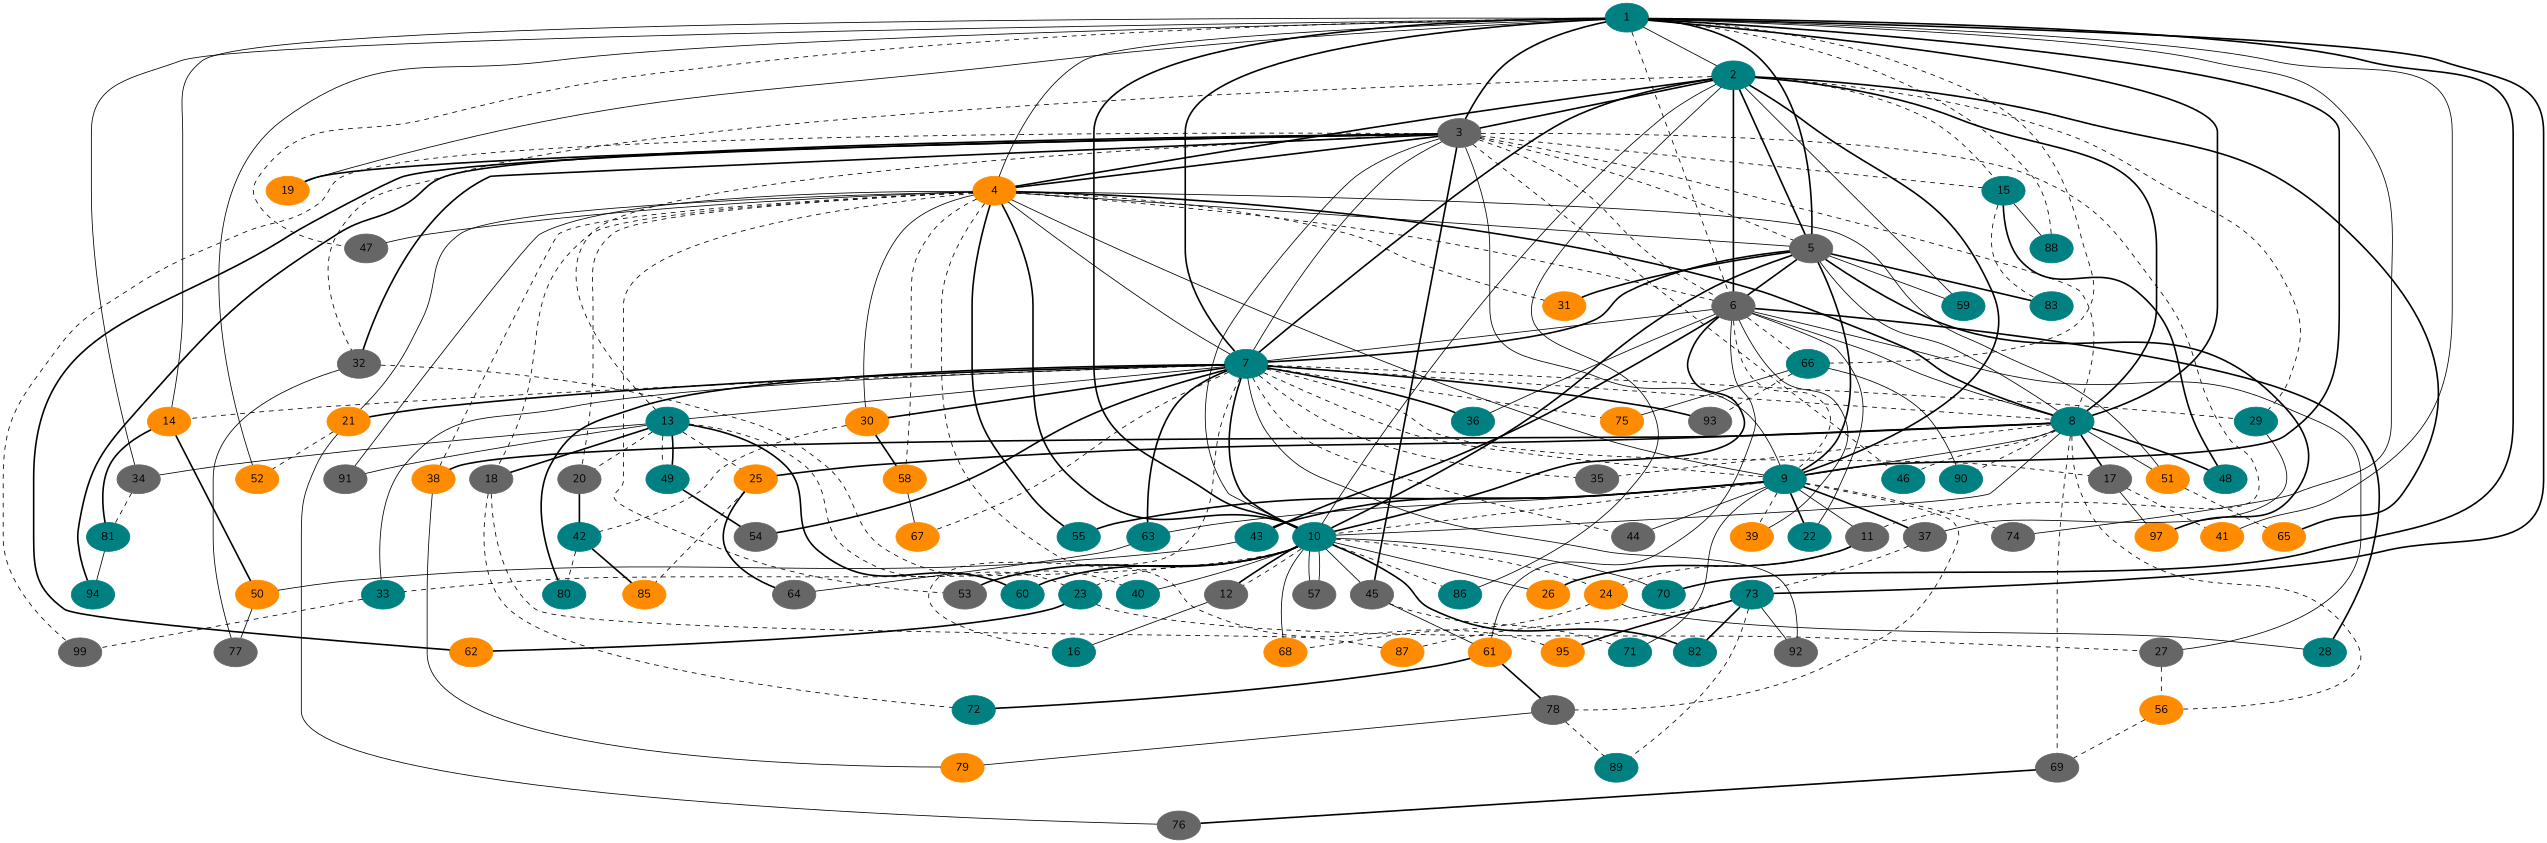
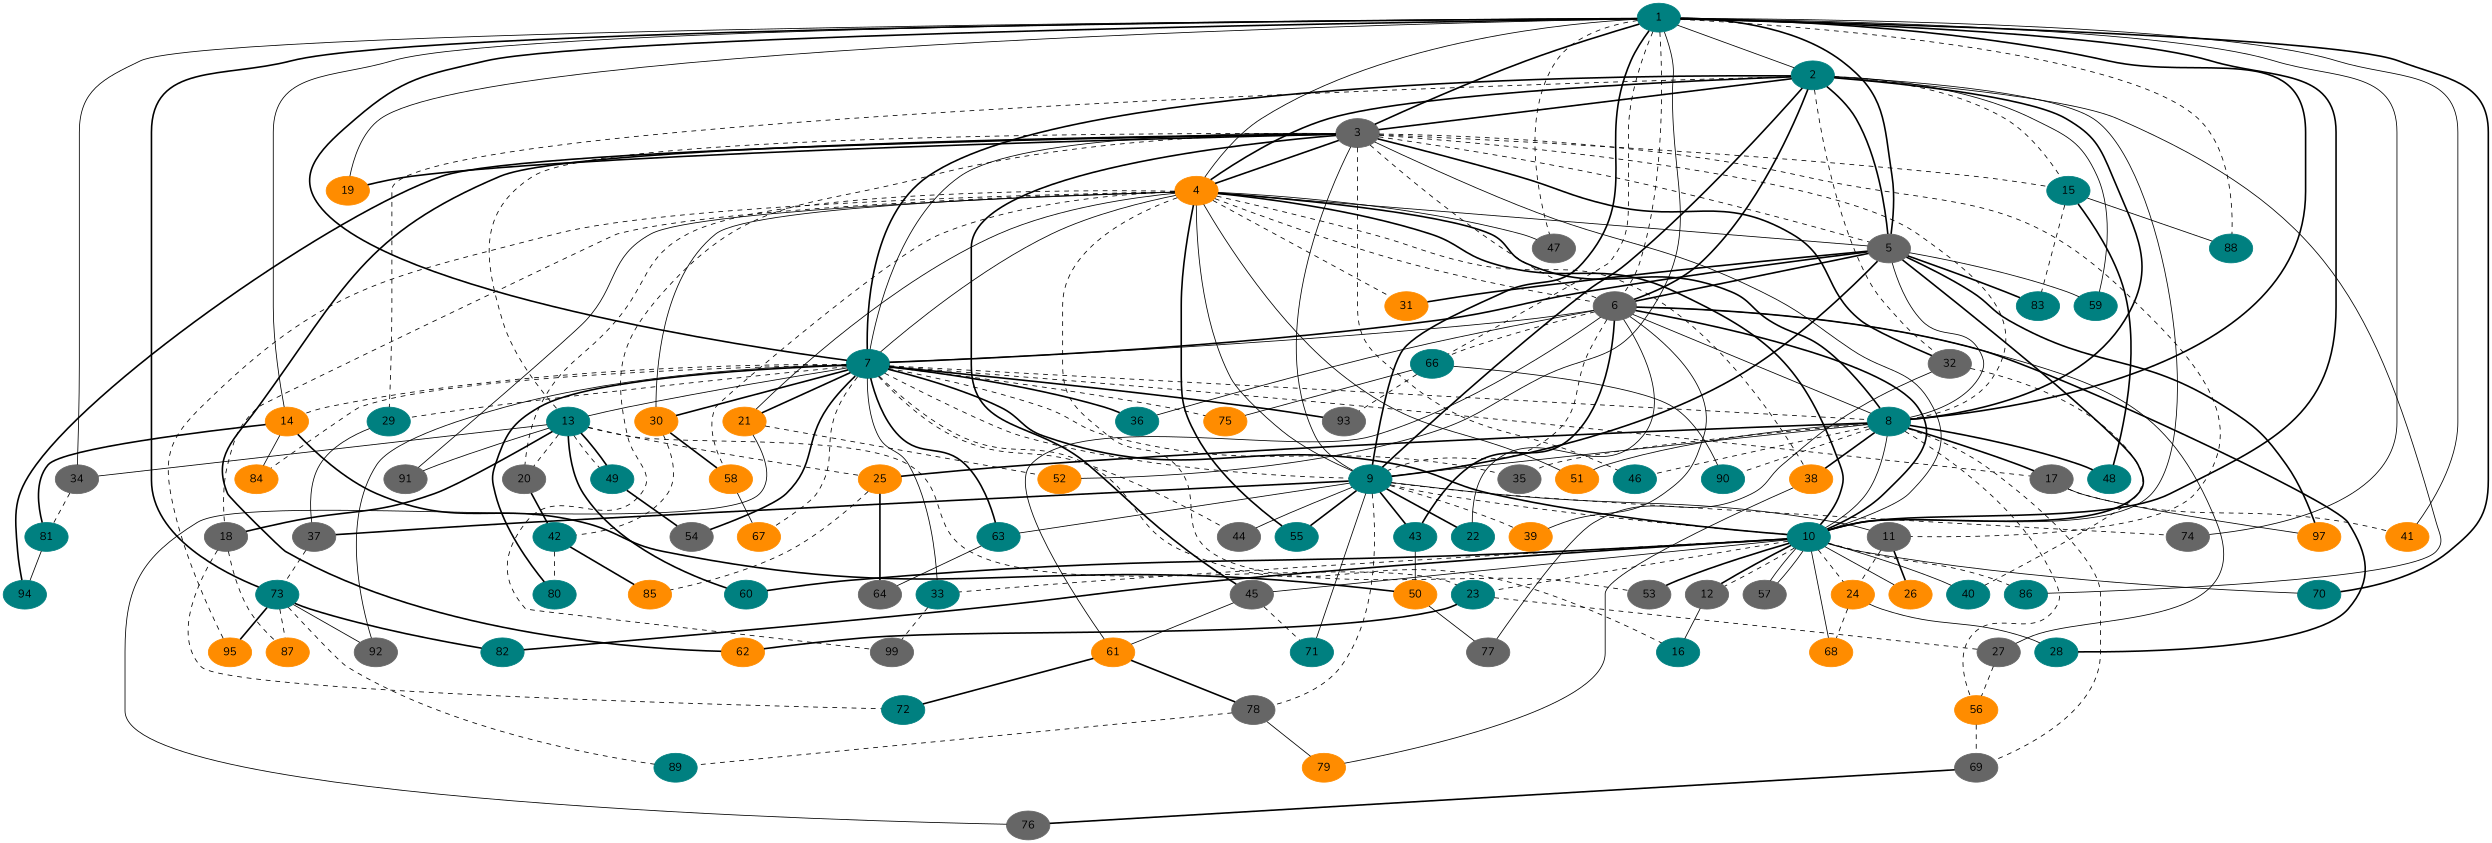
node "84": added
node "65": removed
